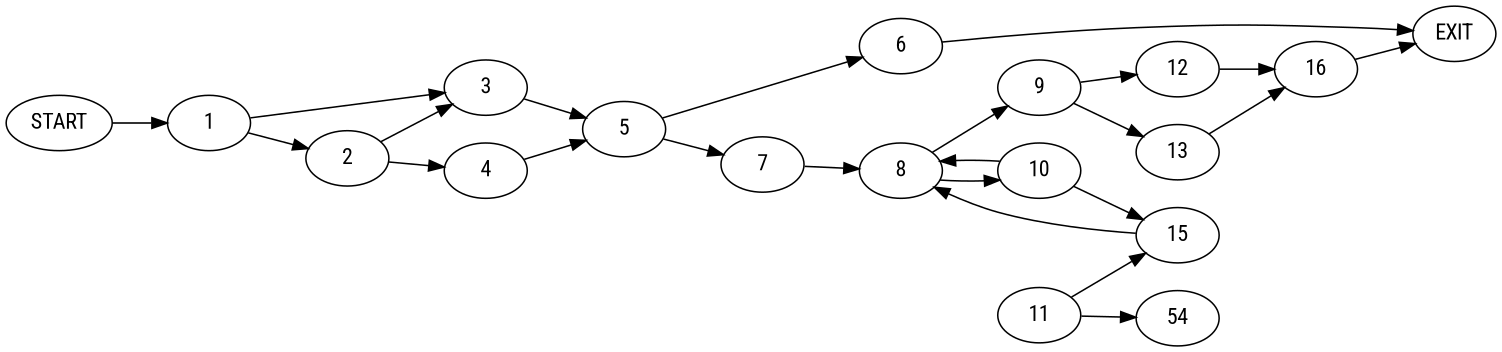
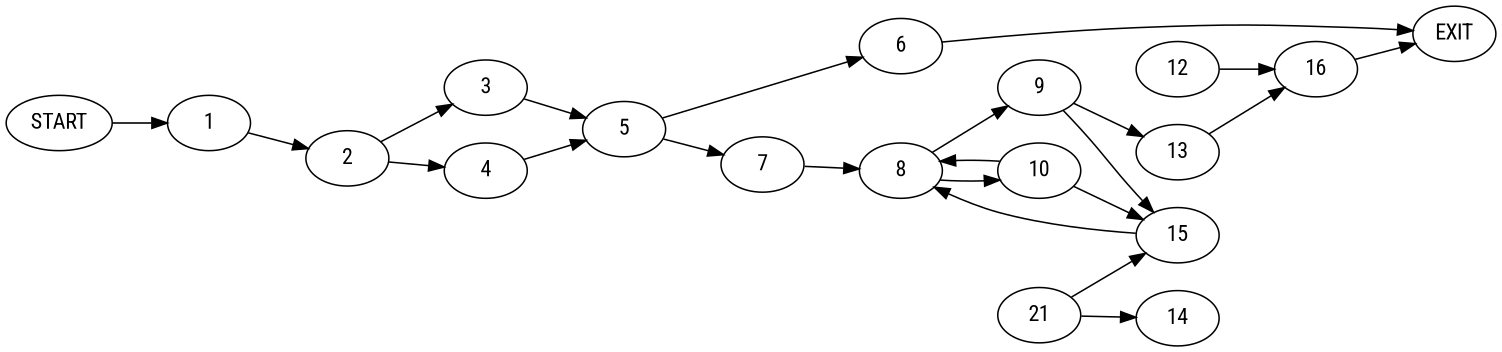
edge "9" -> "12": now "9" -> "15"
edge "1" -> "3": removed
node "11": label "11" -> "21"
node "54": label "54" -> "14"
